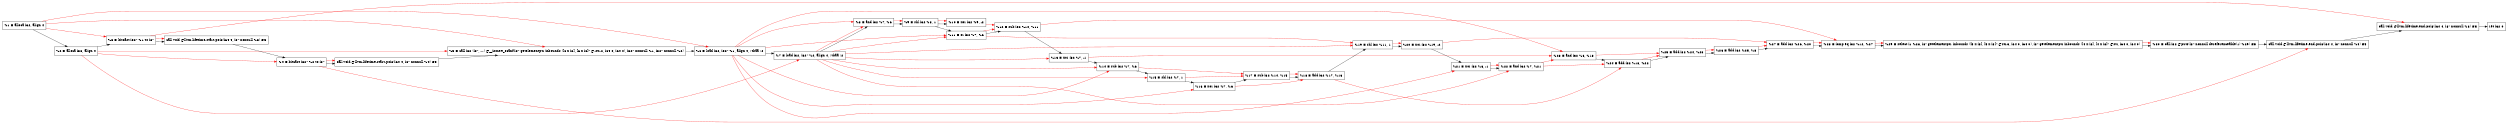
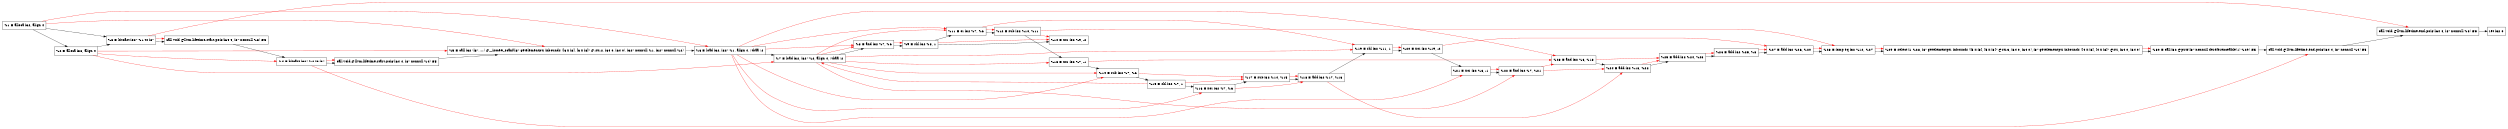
edge "%10 = xor i32 %9, -2" -> "%12 = sub i32 %10, %11": reversed
edge "%1 = alloca i32, align 4" -> "%3 = bitcast i32* %1 to i8*": color red -> black
edge "%7 = load i32, i32* %2, align 4, !tbaa !2" -> "%15 = shl i32 %7, 1": reversed
